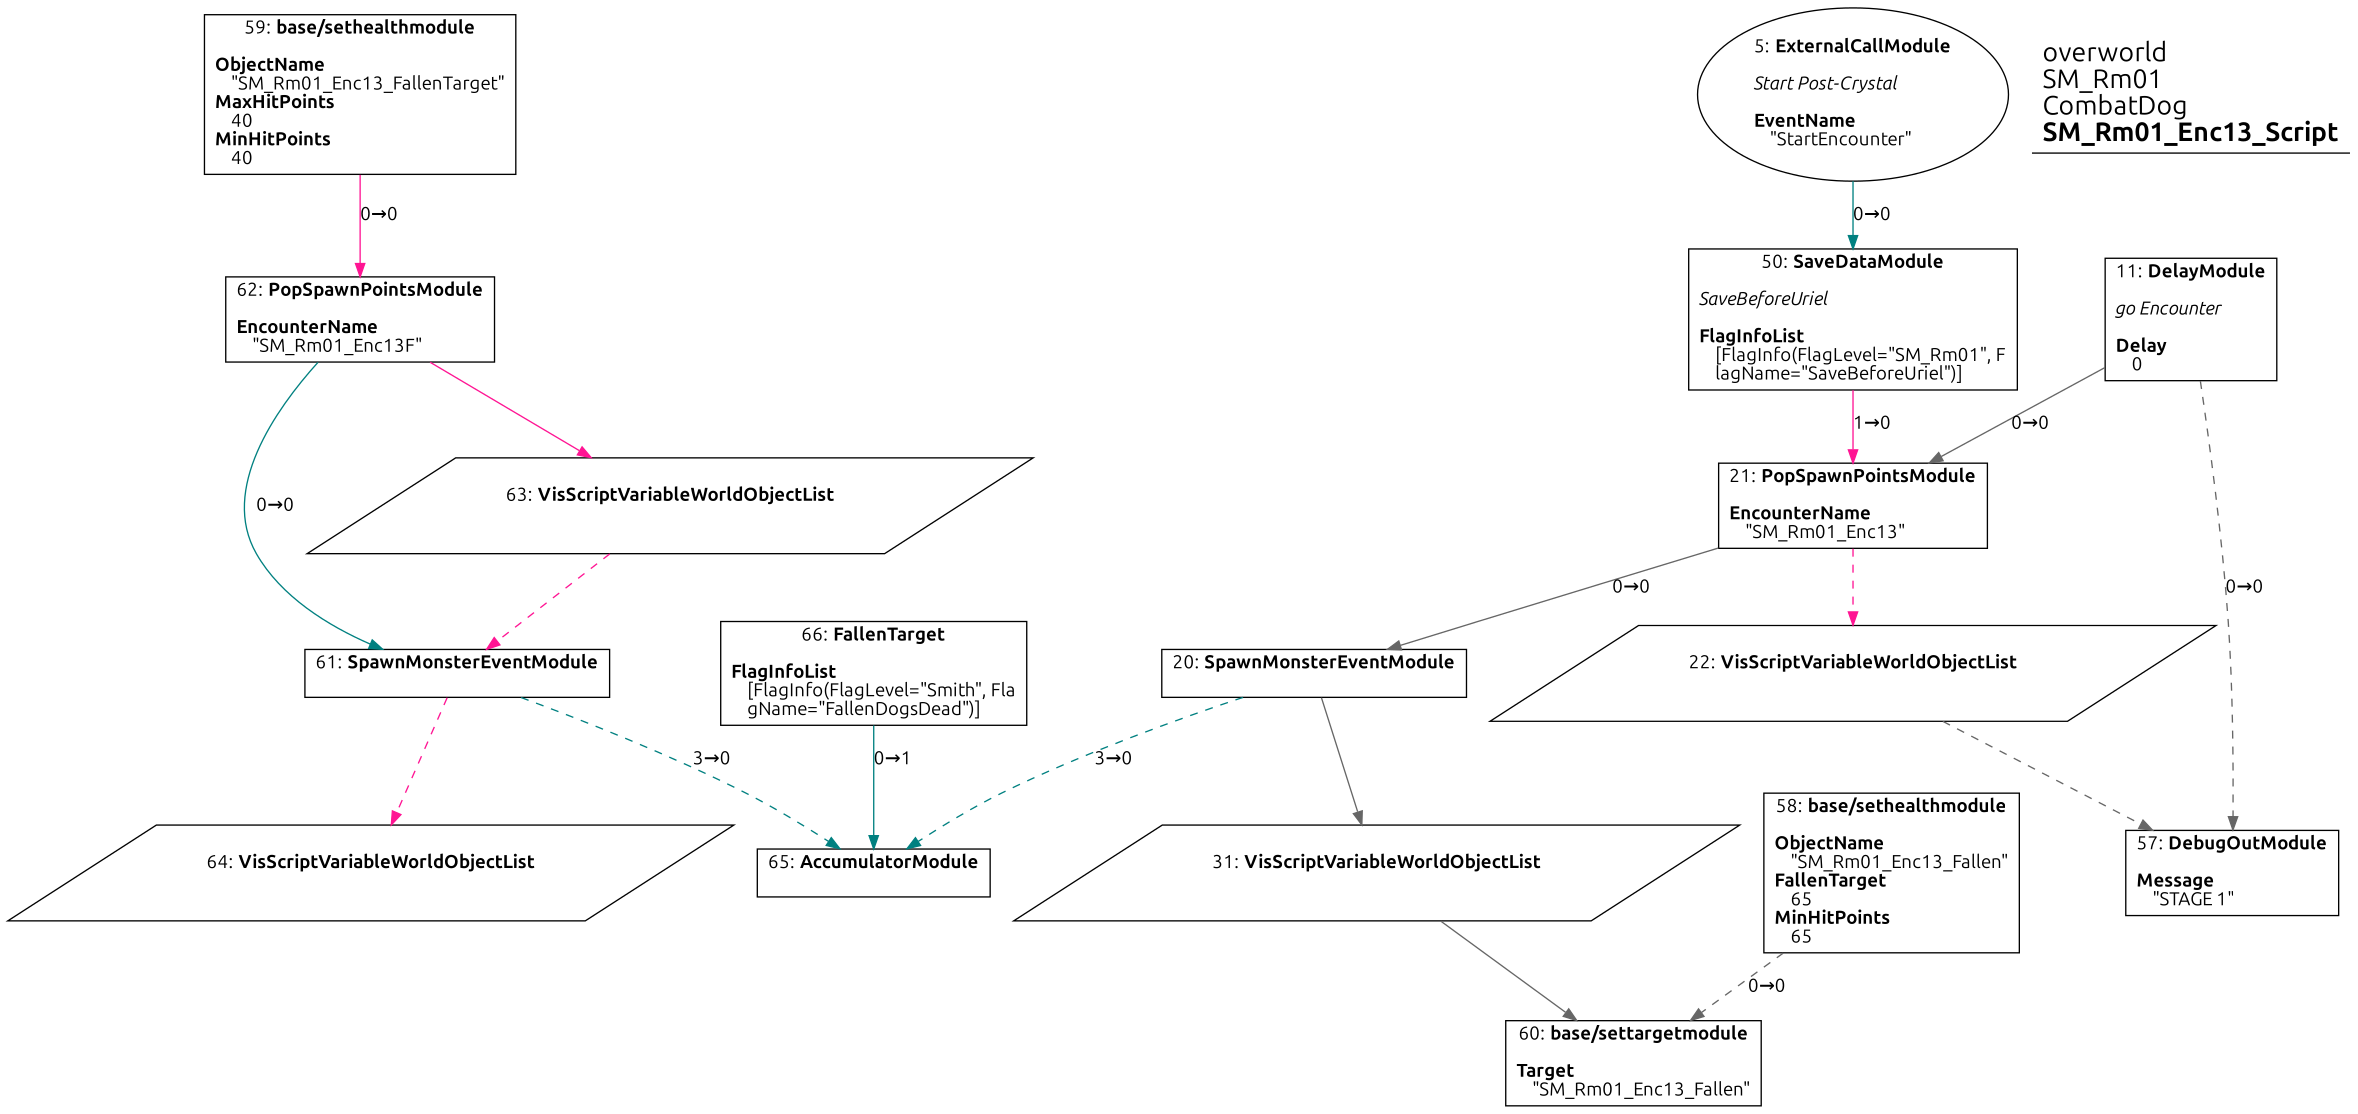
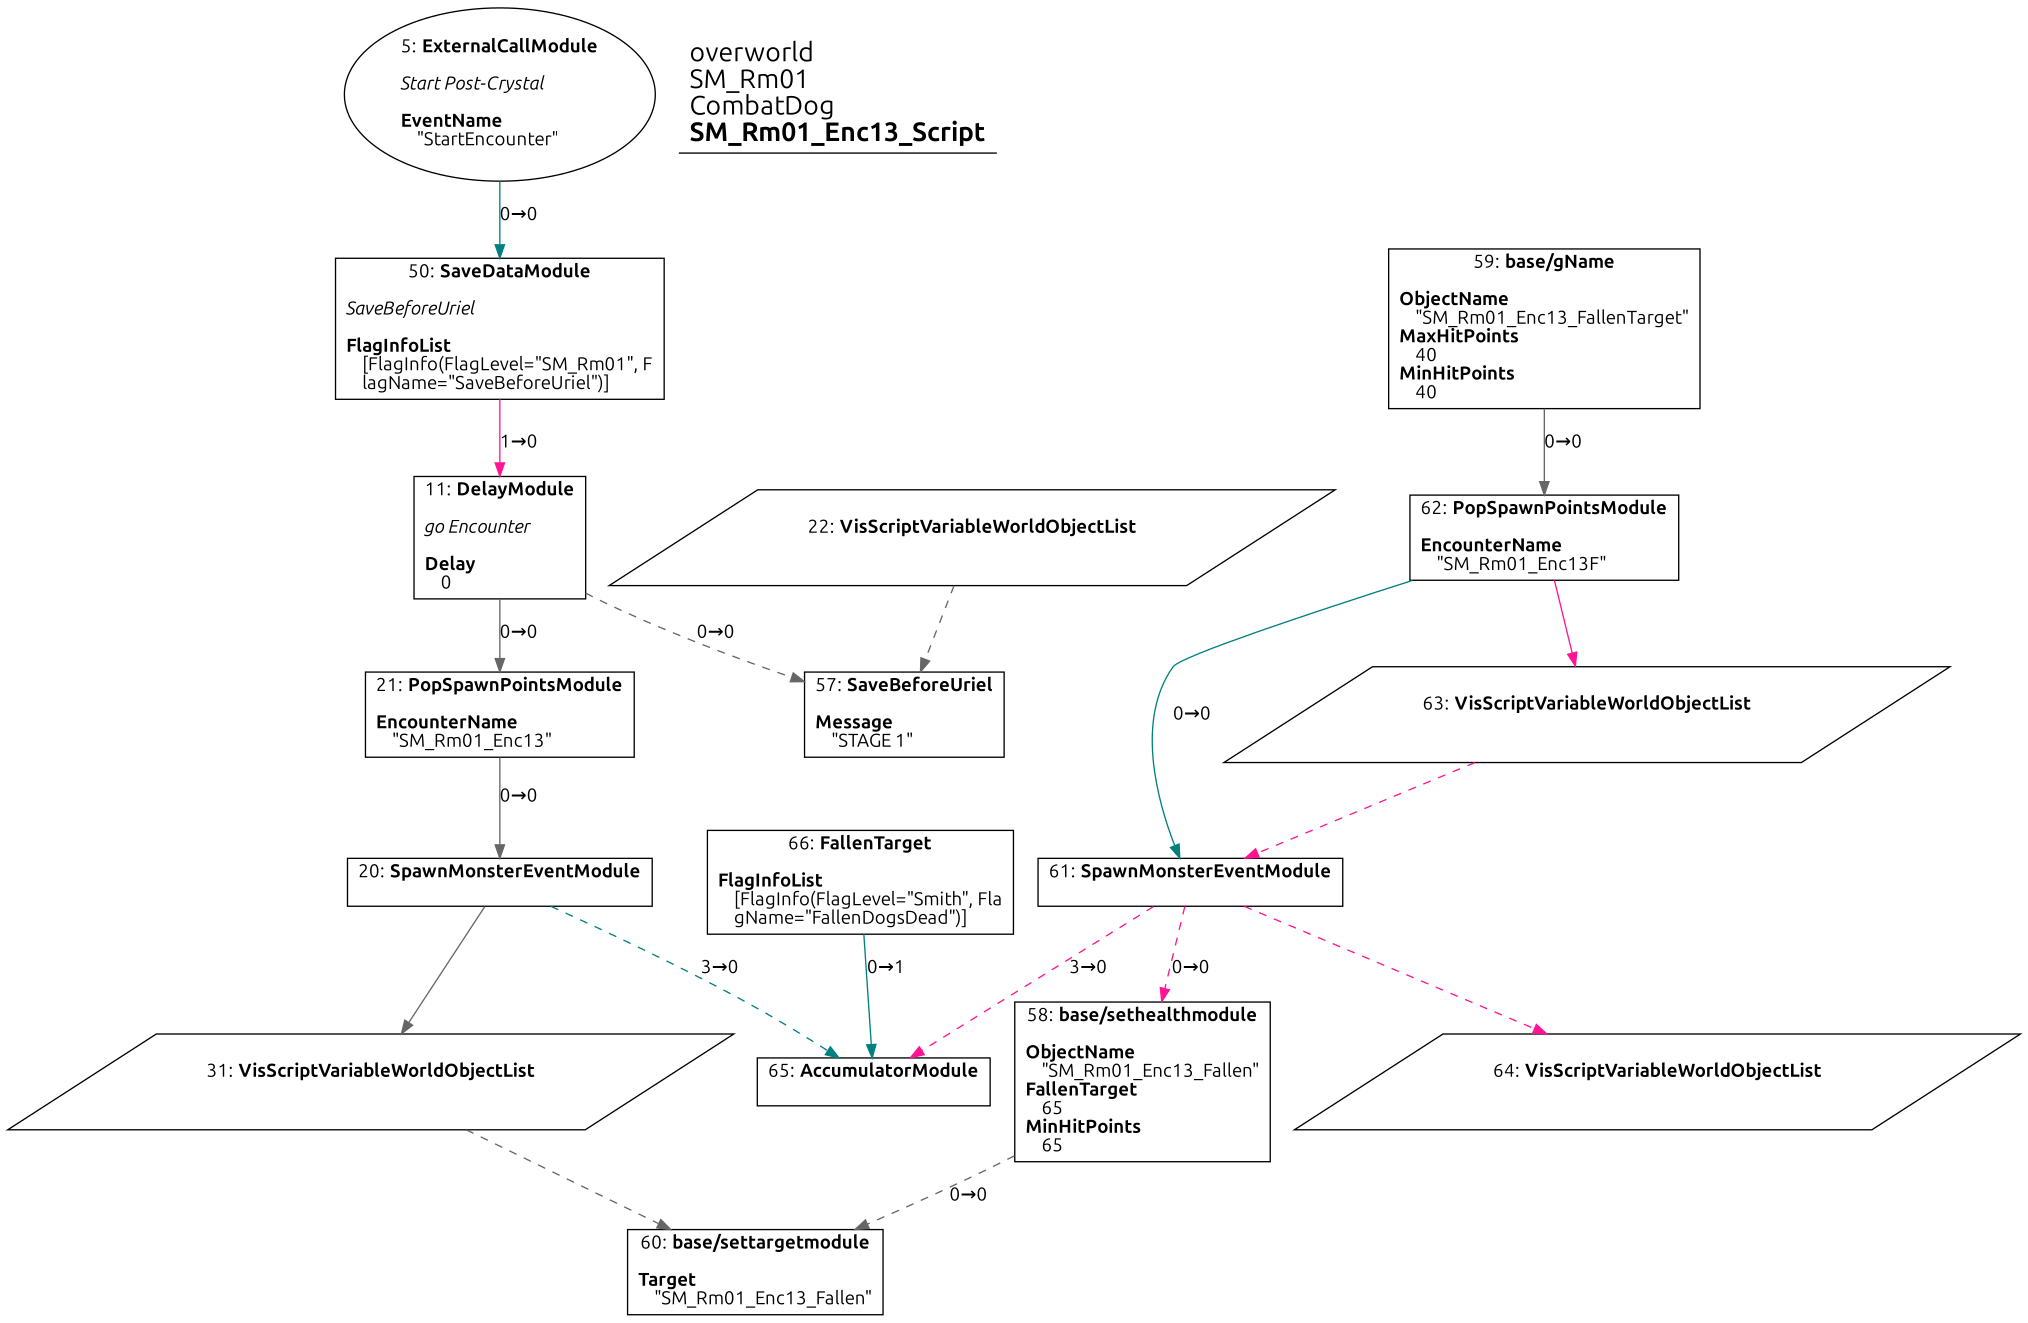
node "59:": text "base/sethealthmodule" -> "base/gName"
edge "59:" -> "62:": color deeppink -> gray40
edge "50:" -> "21:": now "50:" -> "11:"
edge "21:" -> "22:": removed
edge "61:" -> "65:": color teal -> deeppink
node "57:": text "DebugOutModule" -> "SaveBeforeUriel"
edge "61:" -> "58:": added, label "0→0"
edge "31:" -> "60:": style solid -> dashed
